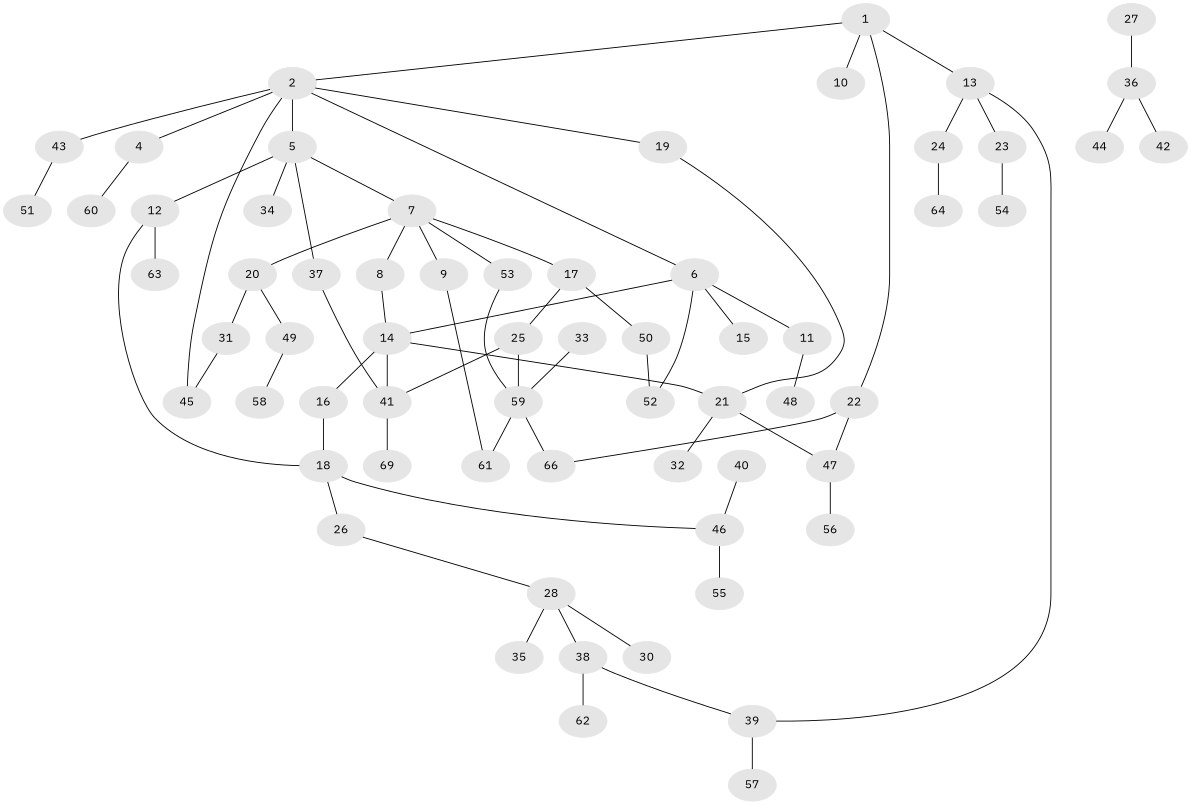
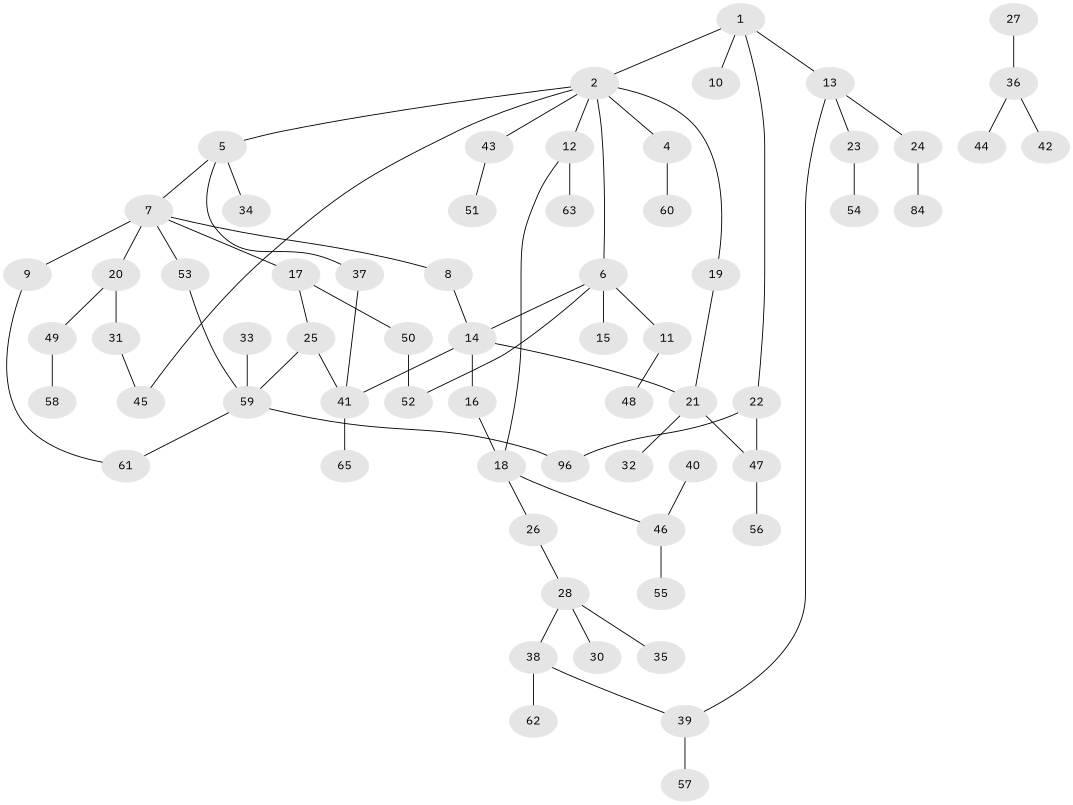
edge "5" -- "12": now "2" -- "12"
node "64": label "64" -> "84"
node "69": label "69" -> "65"
node "66": label "66" -> "96"
